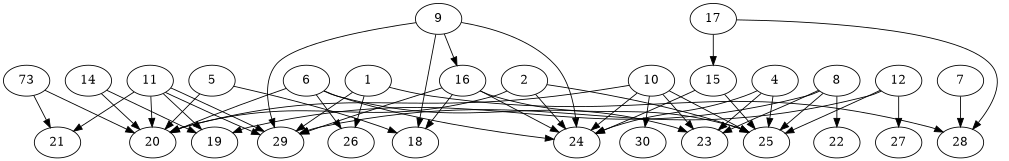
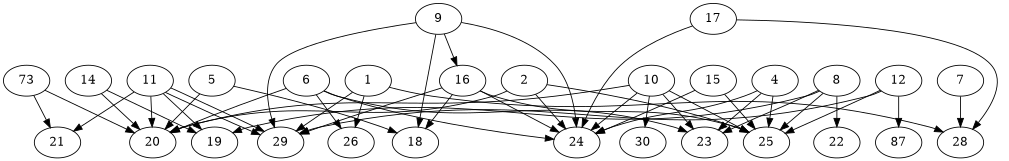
edge "17" -> "15": now "17" -> "24"
node "27": label "27" -> "87"
